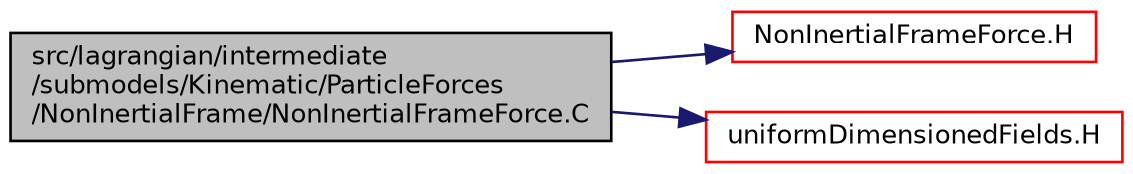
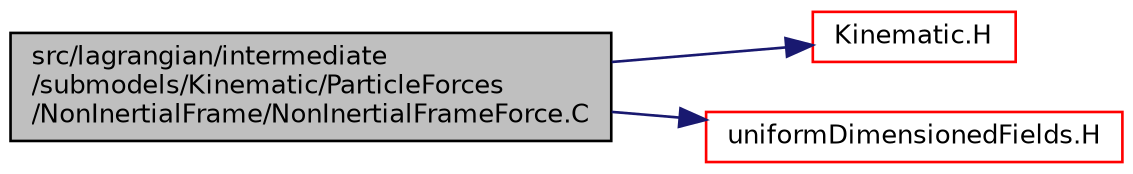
node "NonInertialFrameForce.H": label "NonInertialFrameForce.H" -> "Kinematic.H"
